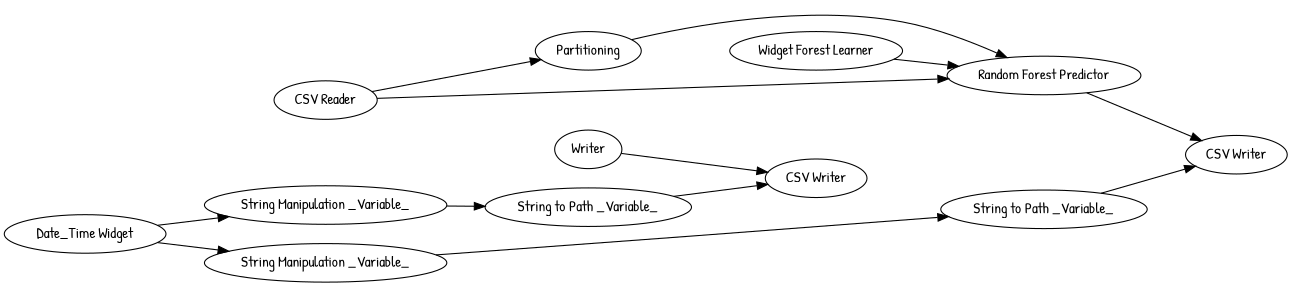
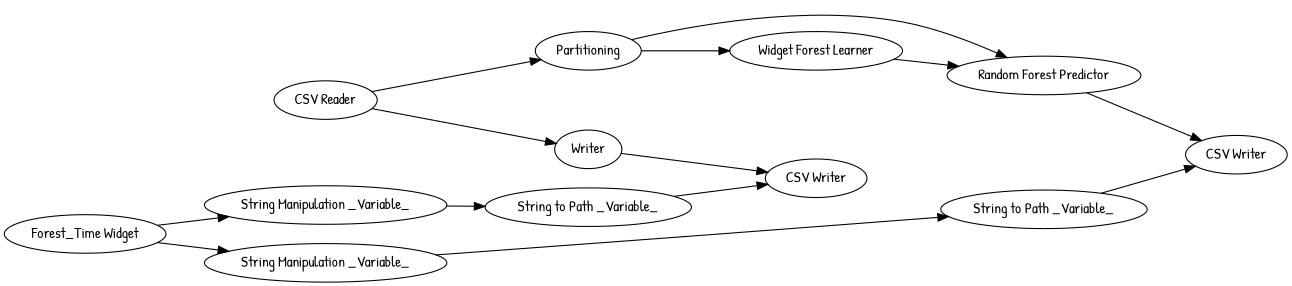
edge "Partitioning" -> "Widget Forest Learner": added
edge "CSV Reader" -> "Random Forest Predictor": now "CSV Reader" -> "Writer"
node "Date_Time Widget": label "Date_Time Widget" -> "Forest_Time Widget"
